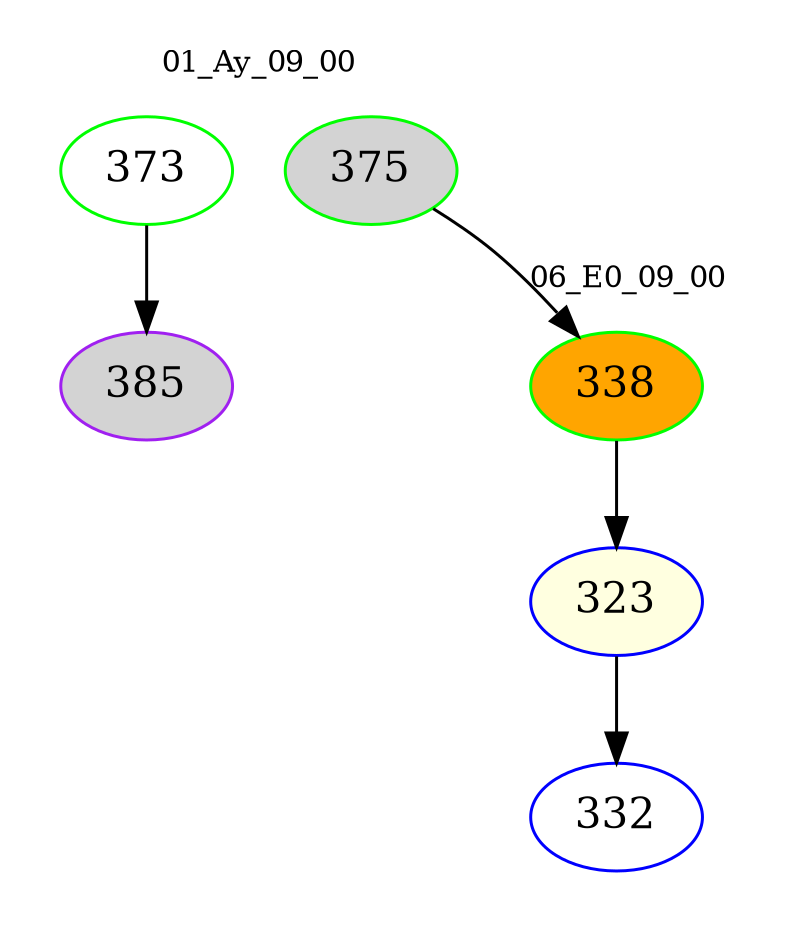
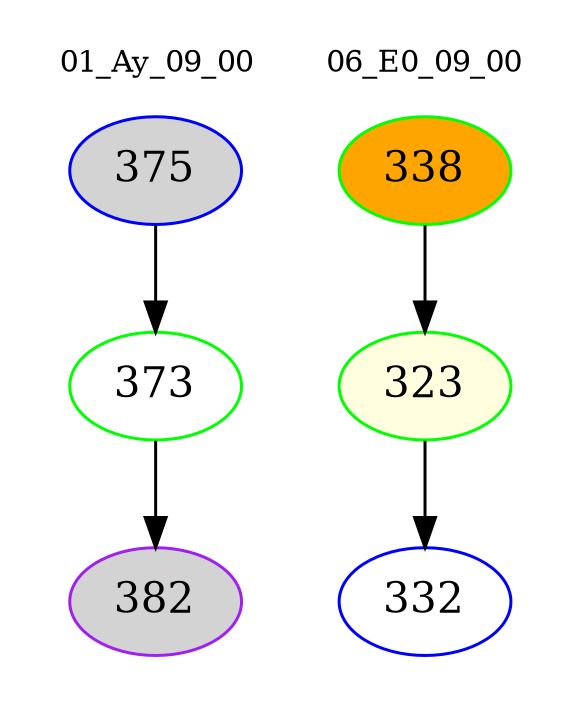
node "375": color green -> blue
edge "375" -> "338": now "375" -> "373"
node "385": label "385" -> "382"
node "323": color blue -> green
